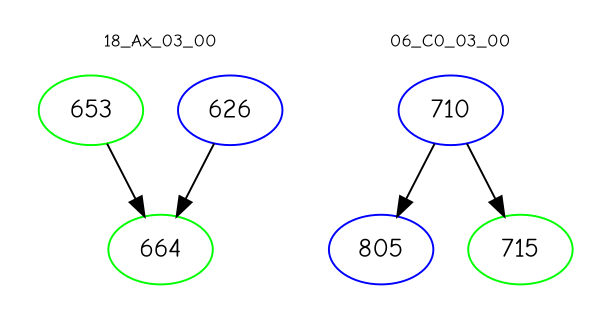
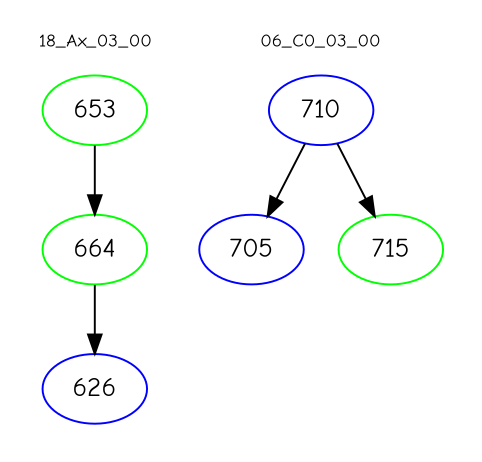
edge "626" -> "664": reversed
node "805": label "805" -> "705"
